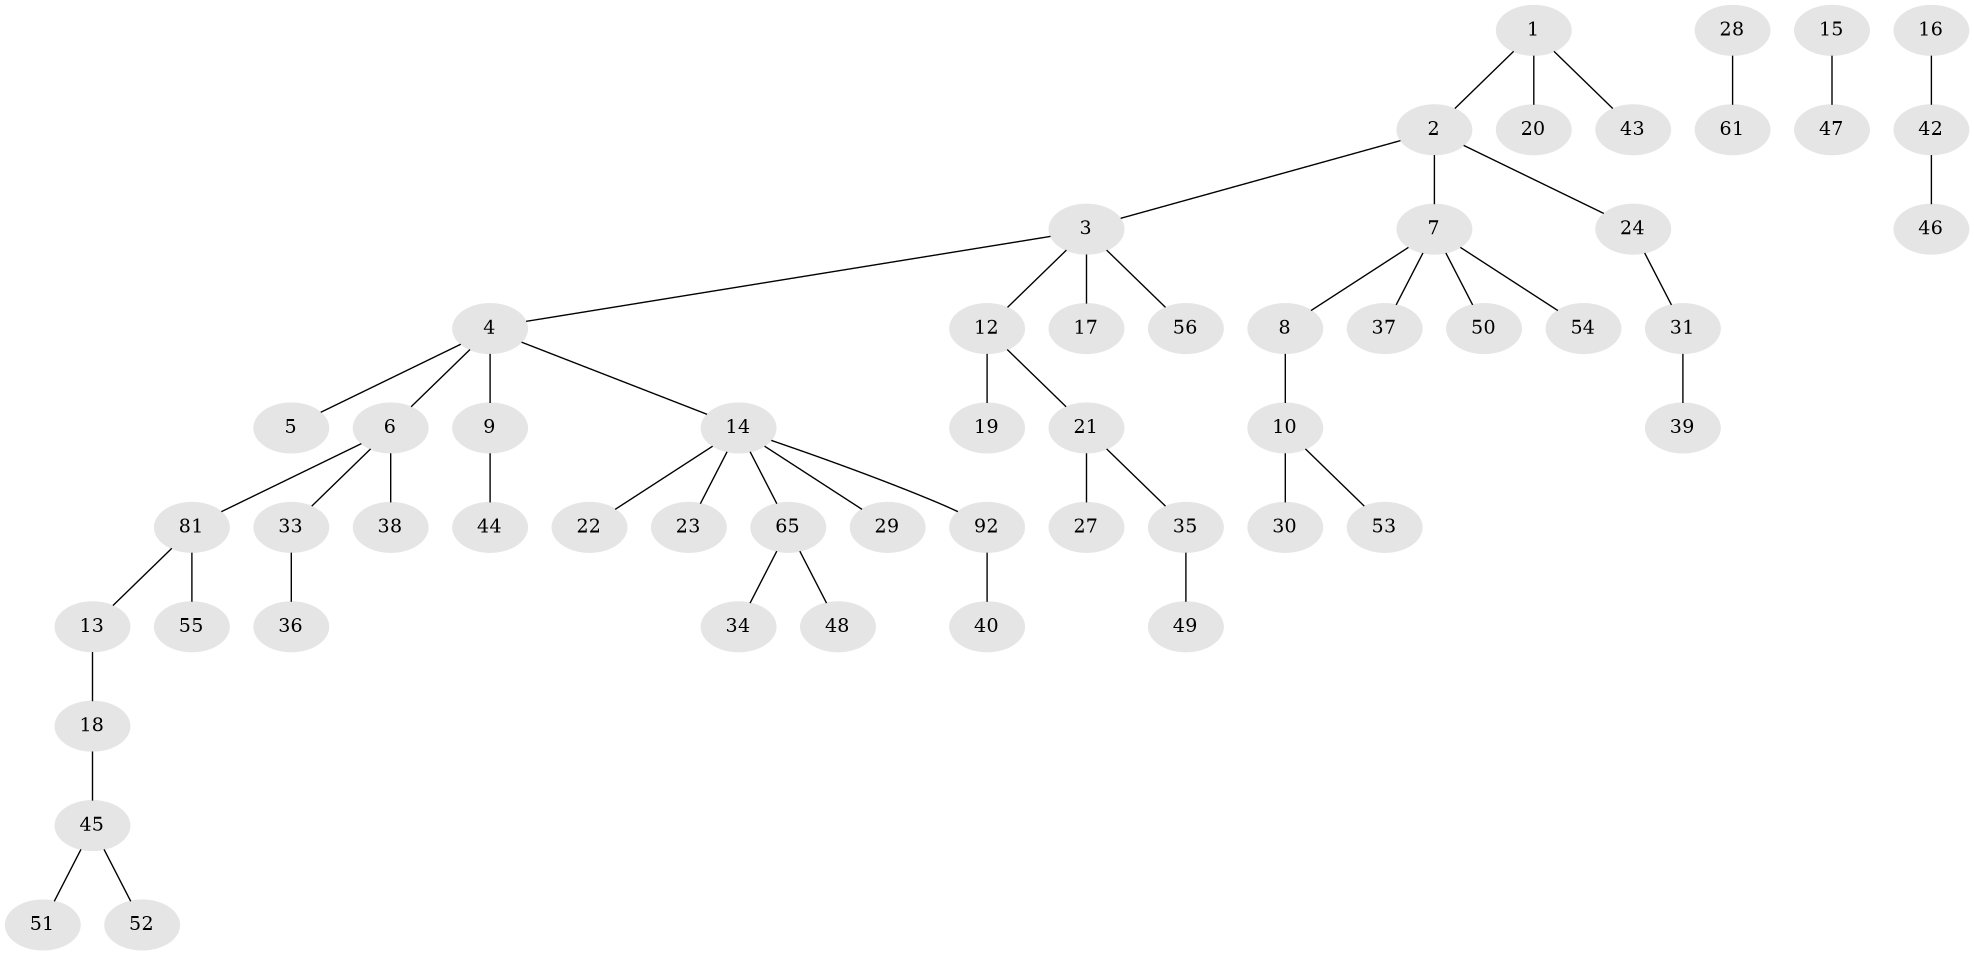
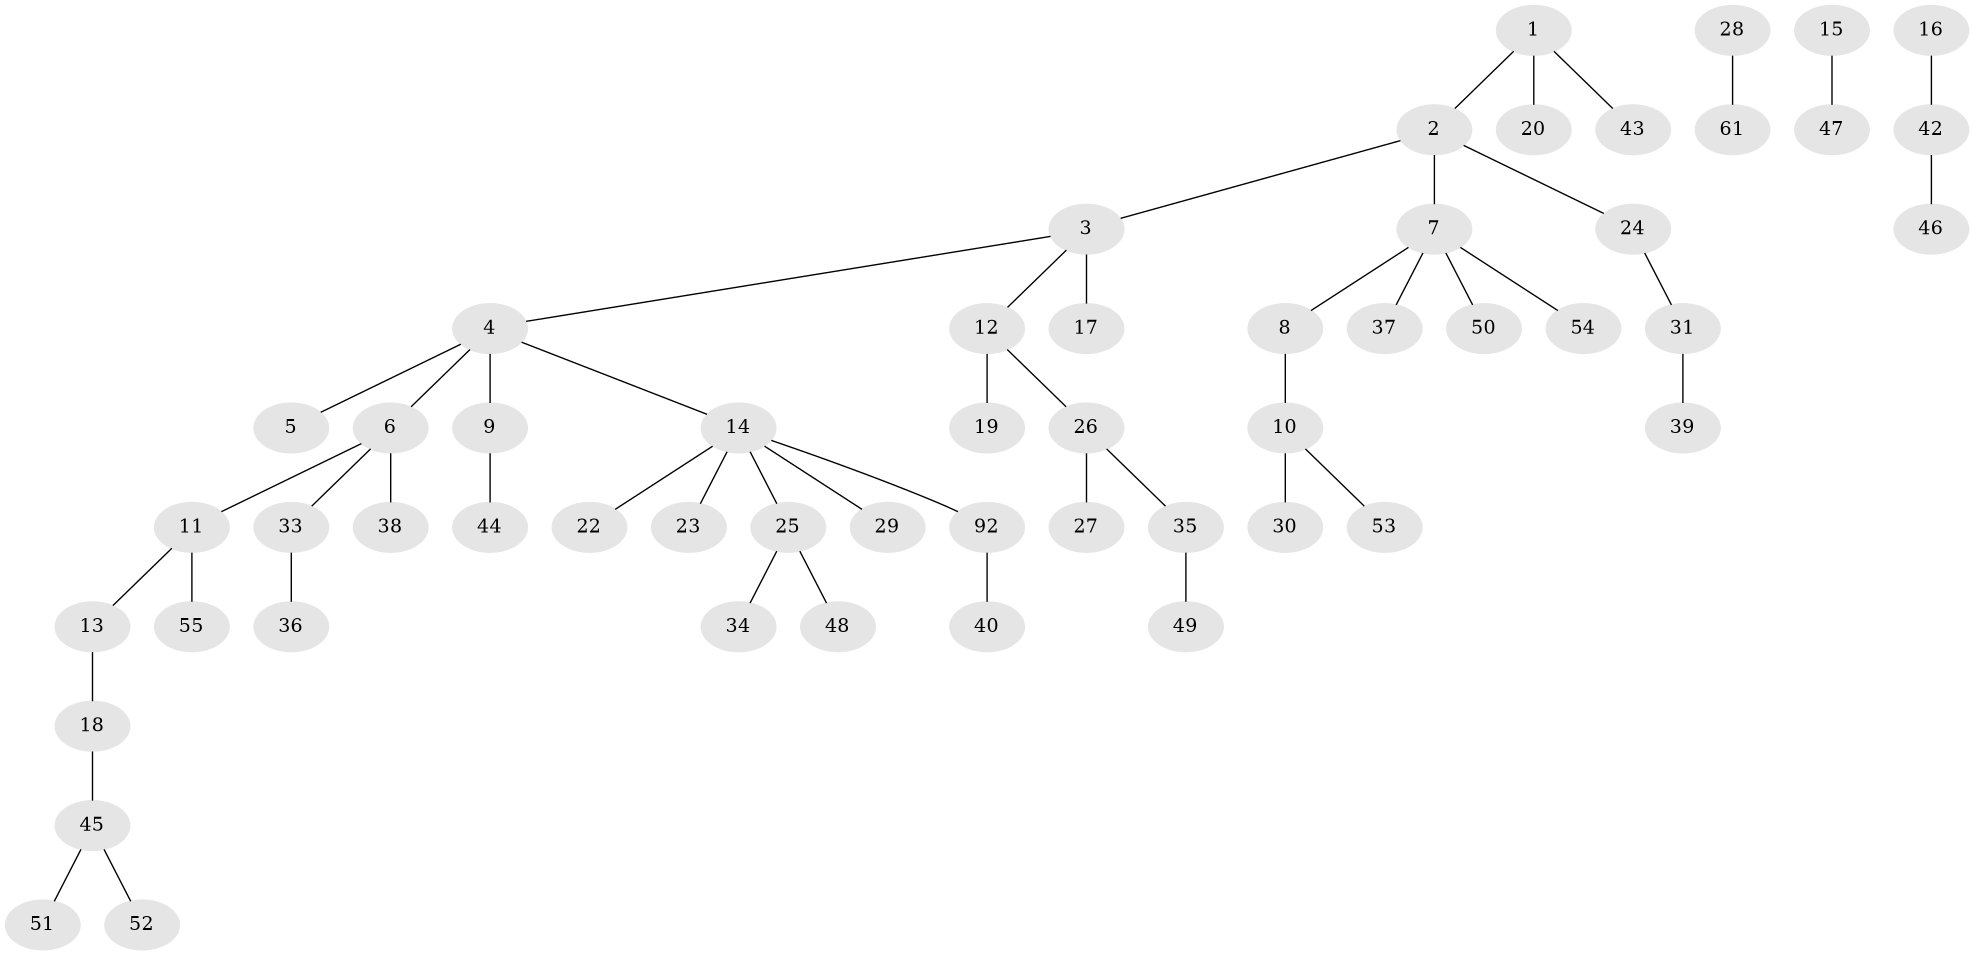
node "56": removed
node "21": label "21" -> "26"
node "81": label "81" -> "11"
node "65": label "65" -> "25"
